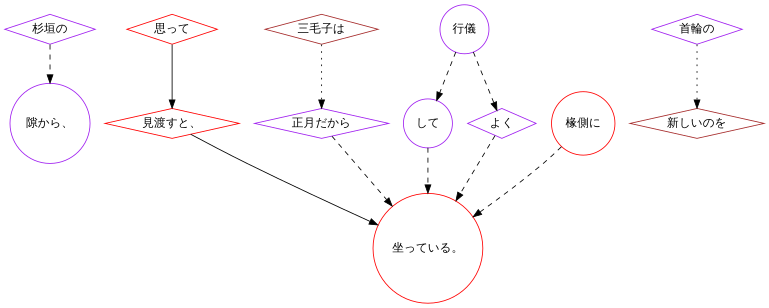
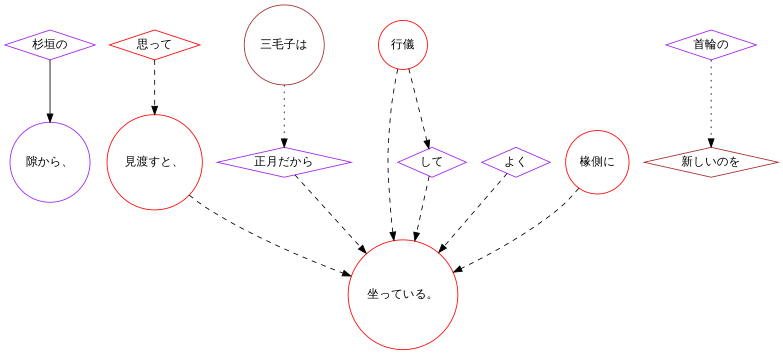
node "三毛子は": shape diamond -> circle
node "行儀": color purple -> red
edge "杉垣の" -> "隙から、": style dashed -> solid
edge "思って" -> "見渡すと、": style solid -> dashed
edge "行儀" -> "よく": now "行儀" -> "坐っている。"
node "見渡すと、": shape diamond -> circle
node "して": shape circle -> diamond
edge "見渡すと、" -> "坐っている。": style solid -> dashed
